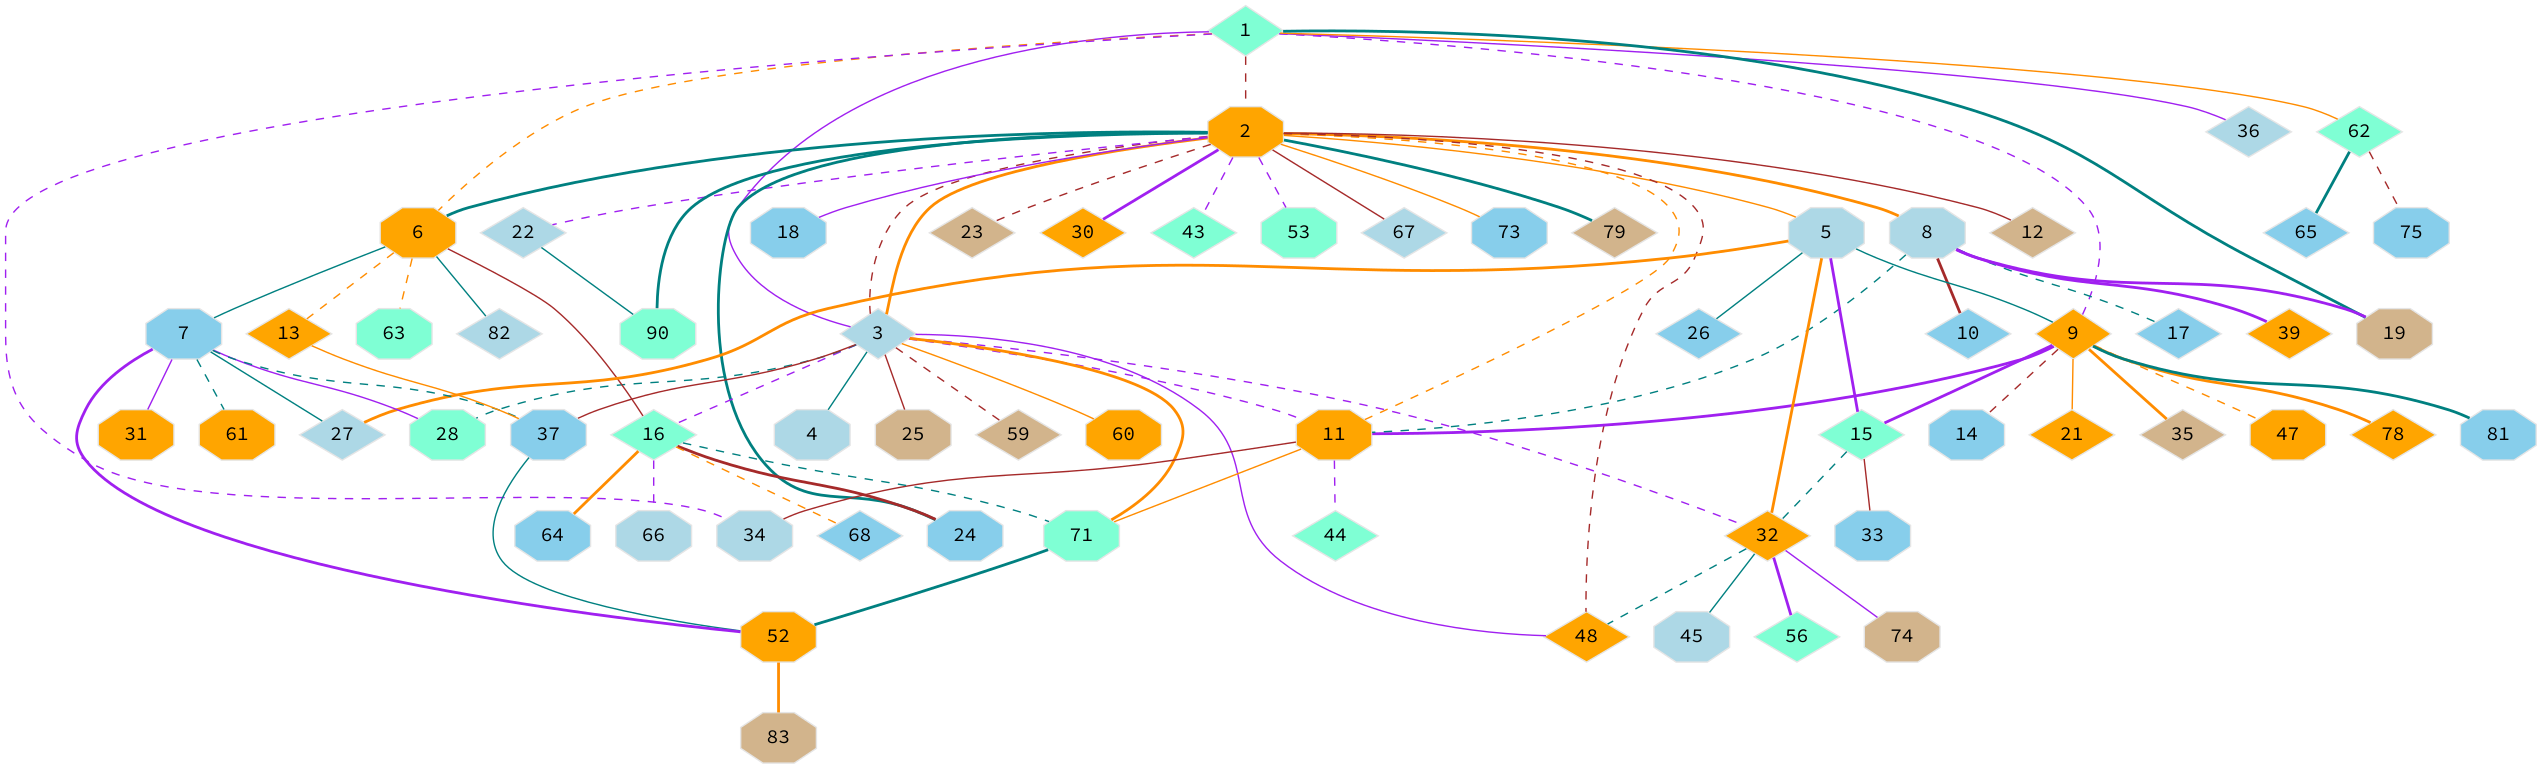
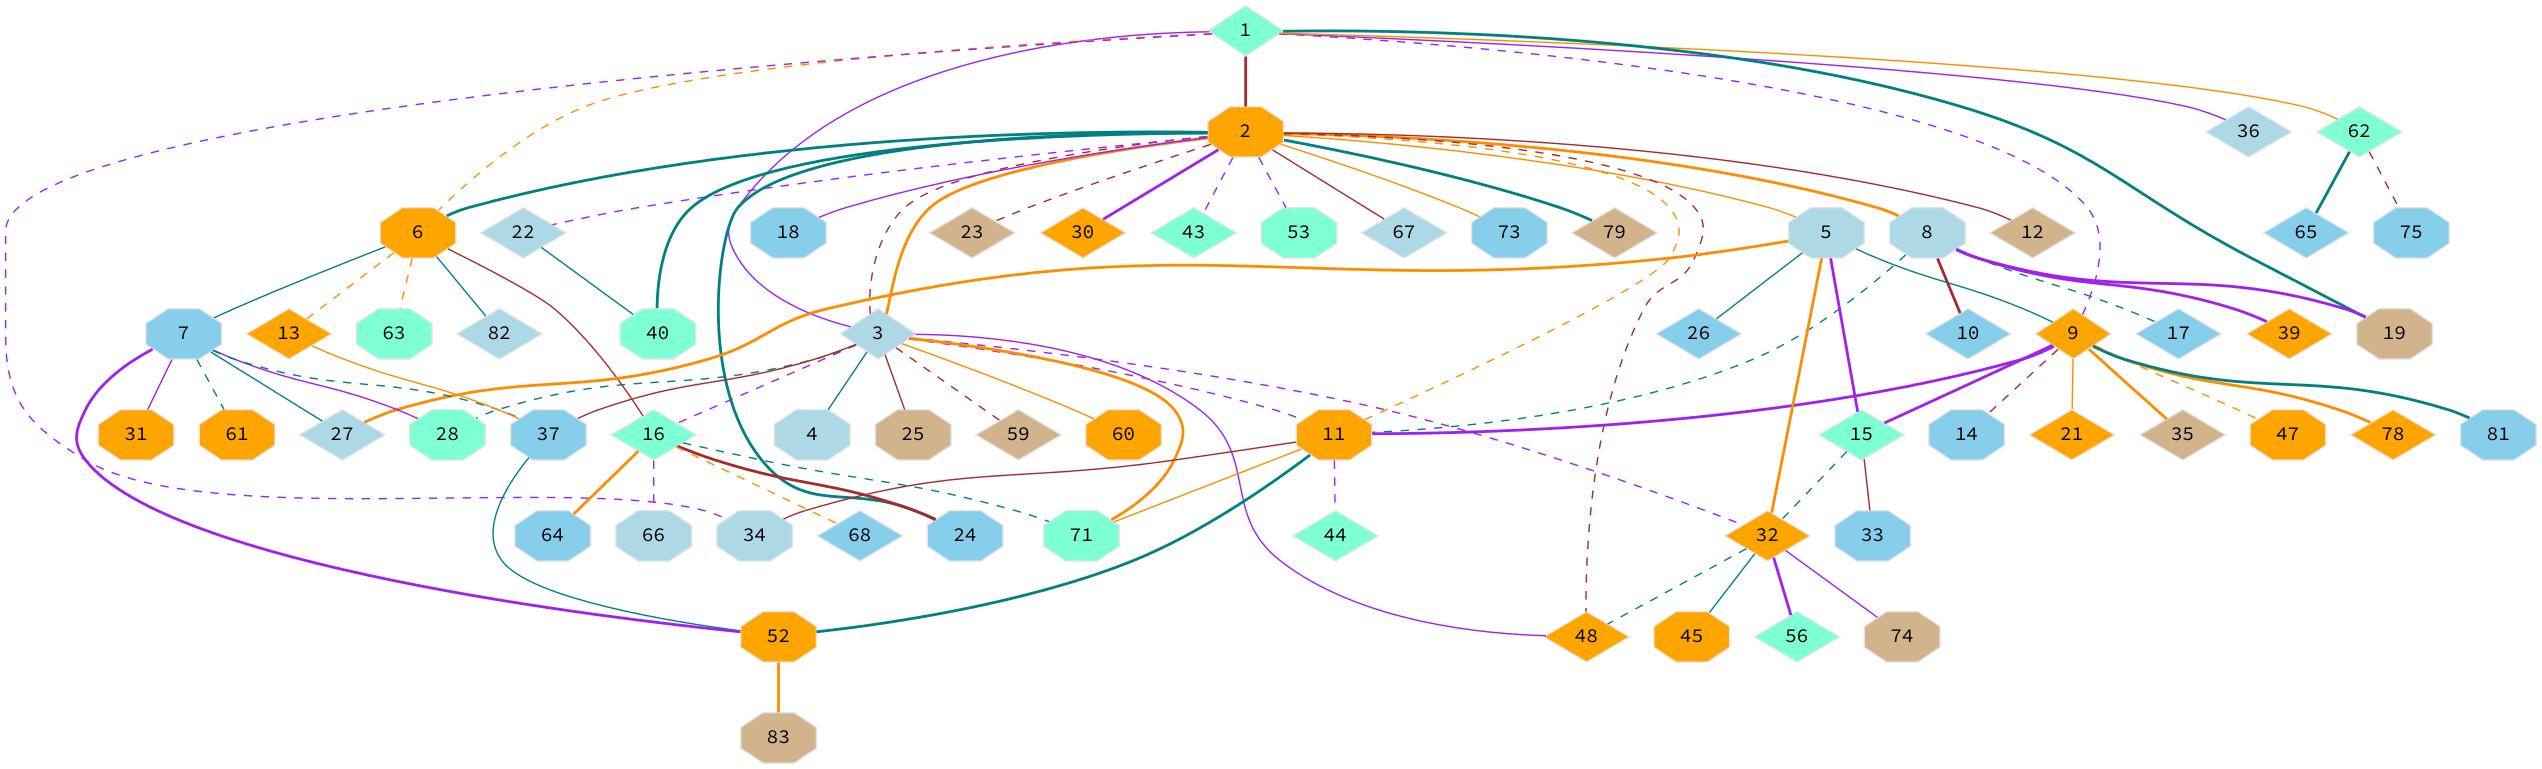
edge "1" -- "2": style dashed -> bold
node "90": label "90" -> "40"
edge "71" -- "52": now "11" -- "52"
node "45": fillcolor lightblue -> orange
